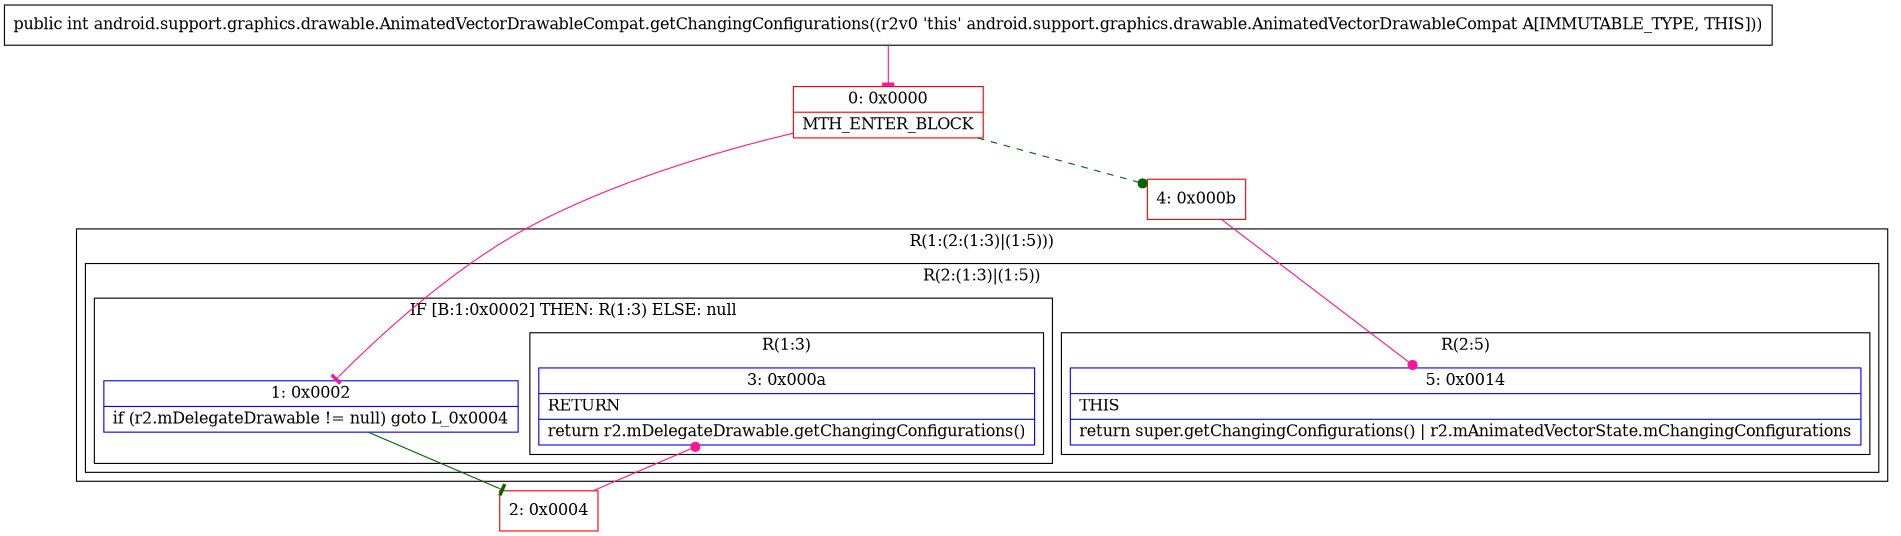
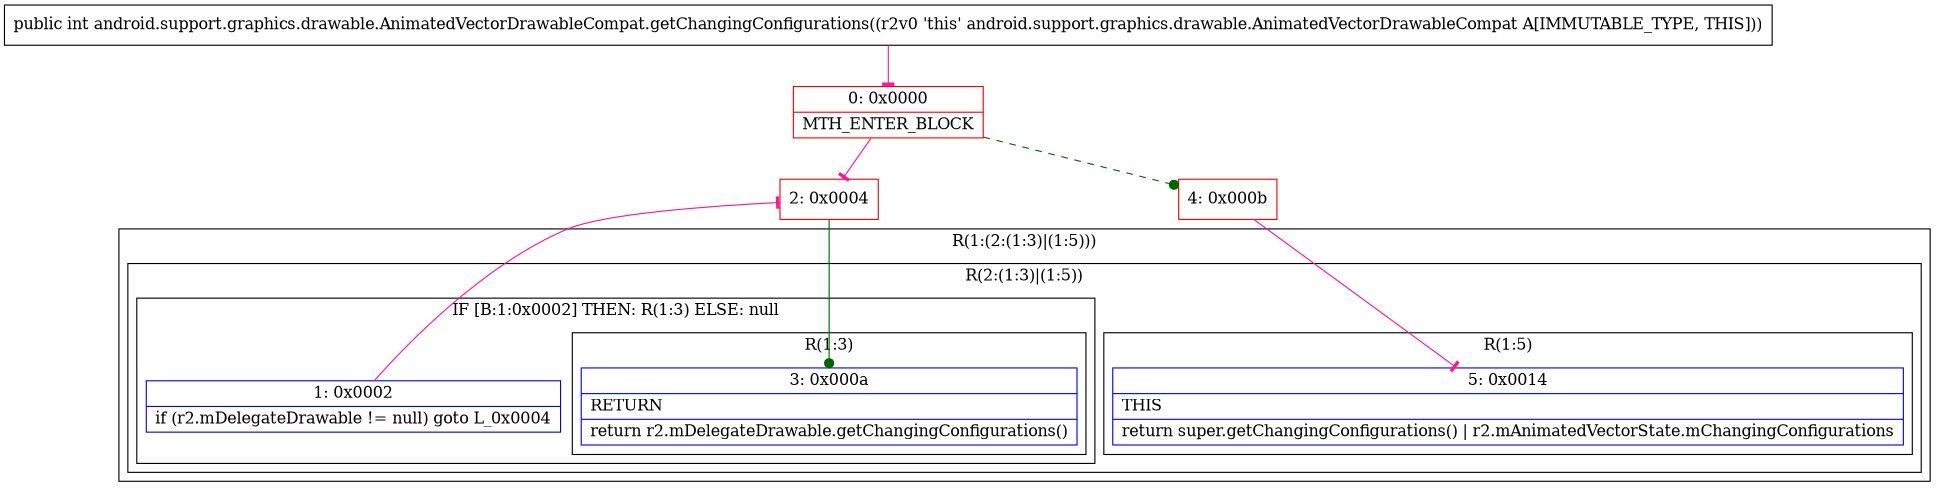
edge "0: 0x0000" -> "1: 0x0002": now "0: 0x0000" -> "2: 0x0004"
edge "4: 0x000b" -> "5: 0x0014": arrowhead dot -> tee
cluster "R(2:5)": label "R(2:5)" -> "R(1:5)"
edge "1: 0x0002" -> "2: 0x0004": color darkgreen -> deeppink
edge "2: 0x0004" -> "3: 0x000a": color deeppink -> darkgreen
